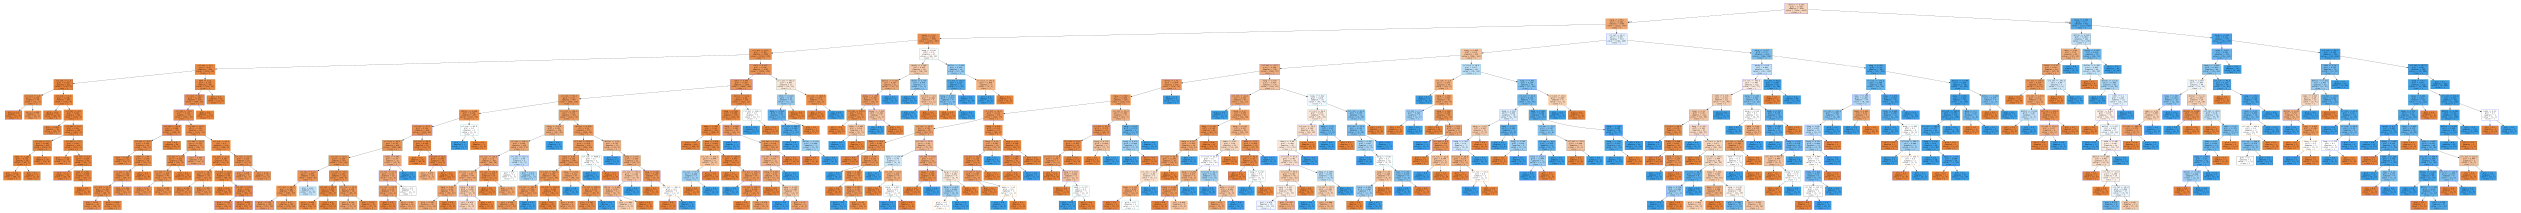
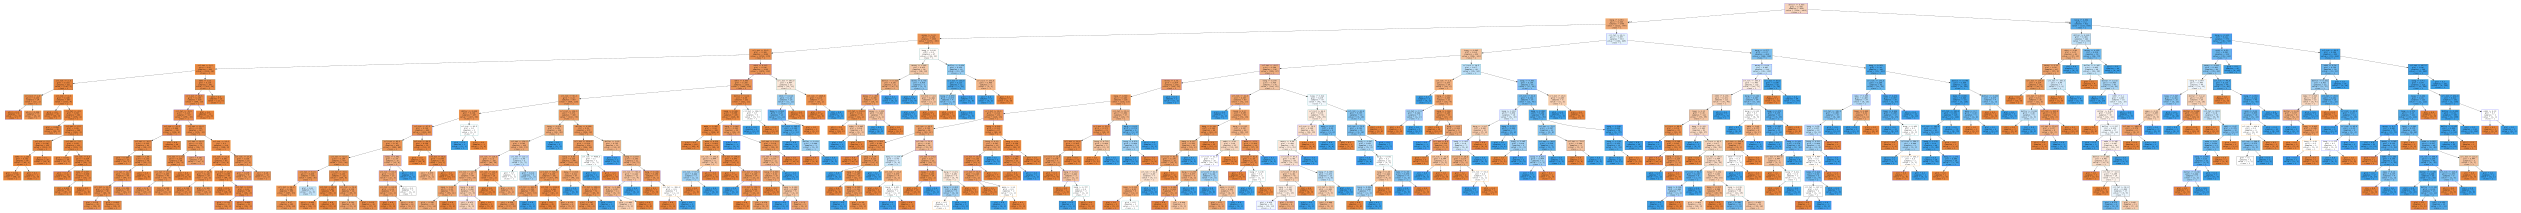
node "gini = 0.0 samples = 19 value = [0, 19] class = 1": removed
node "gini = 0.039 samples = 50 value = [49, 1] class = 1": added
node "gini = 0.239 samples = 108 value = [93, 15] class = 1": removed
